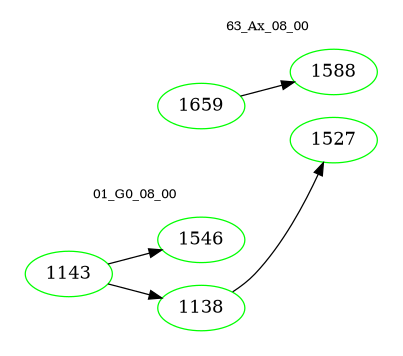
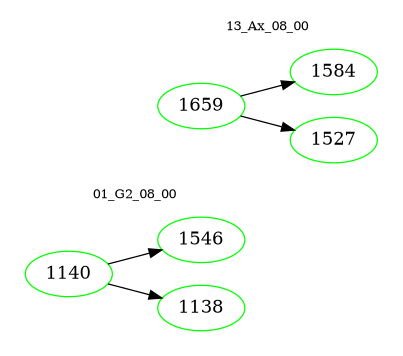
cluster "63_Ax_08_00": label "63_Ax_08_00" -> "13_Ax_08_00"
node "1588": label "1588" -> "1584"
cluster "01_G0_08_00": label "01_G0_08_00" -> "01_G2_08_00"
edge "1138" -> "1527": now "1659" -> "1527"
node "1143": label "1143" -> "1140"
